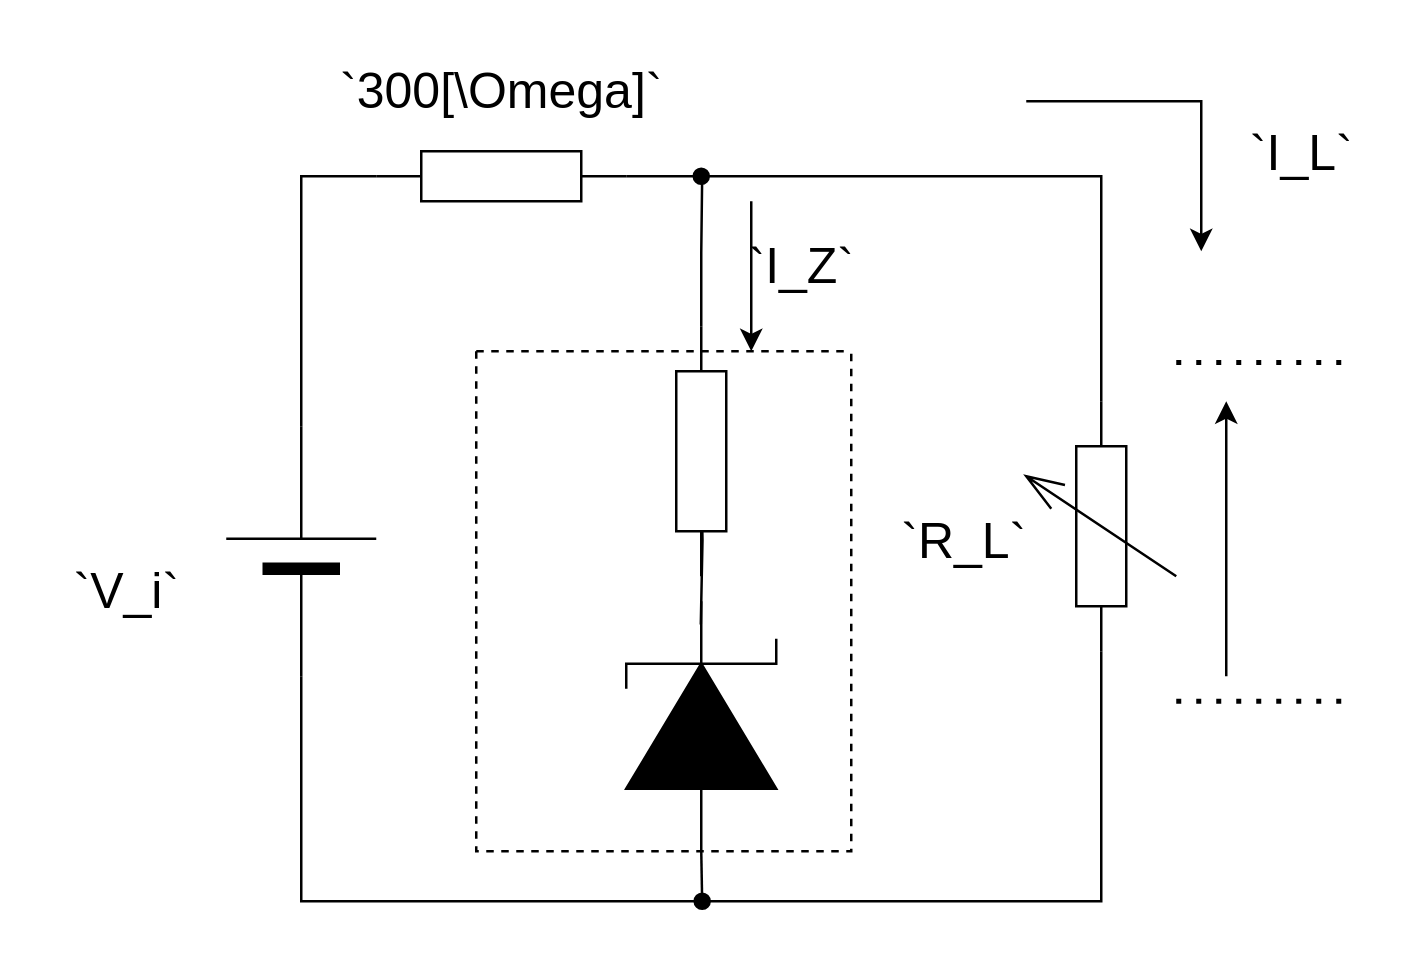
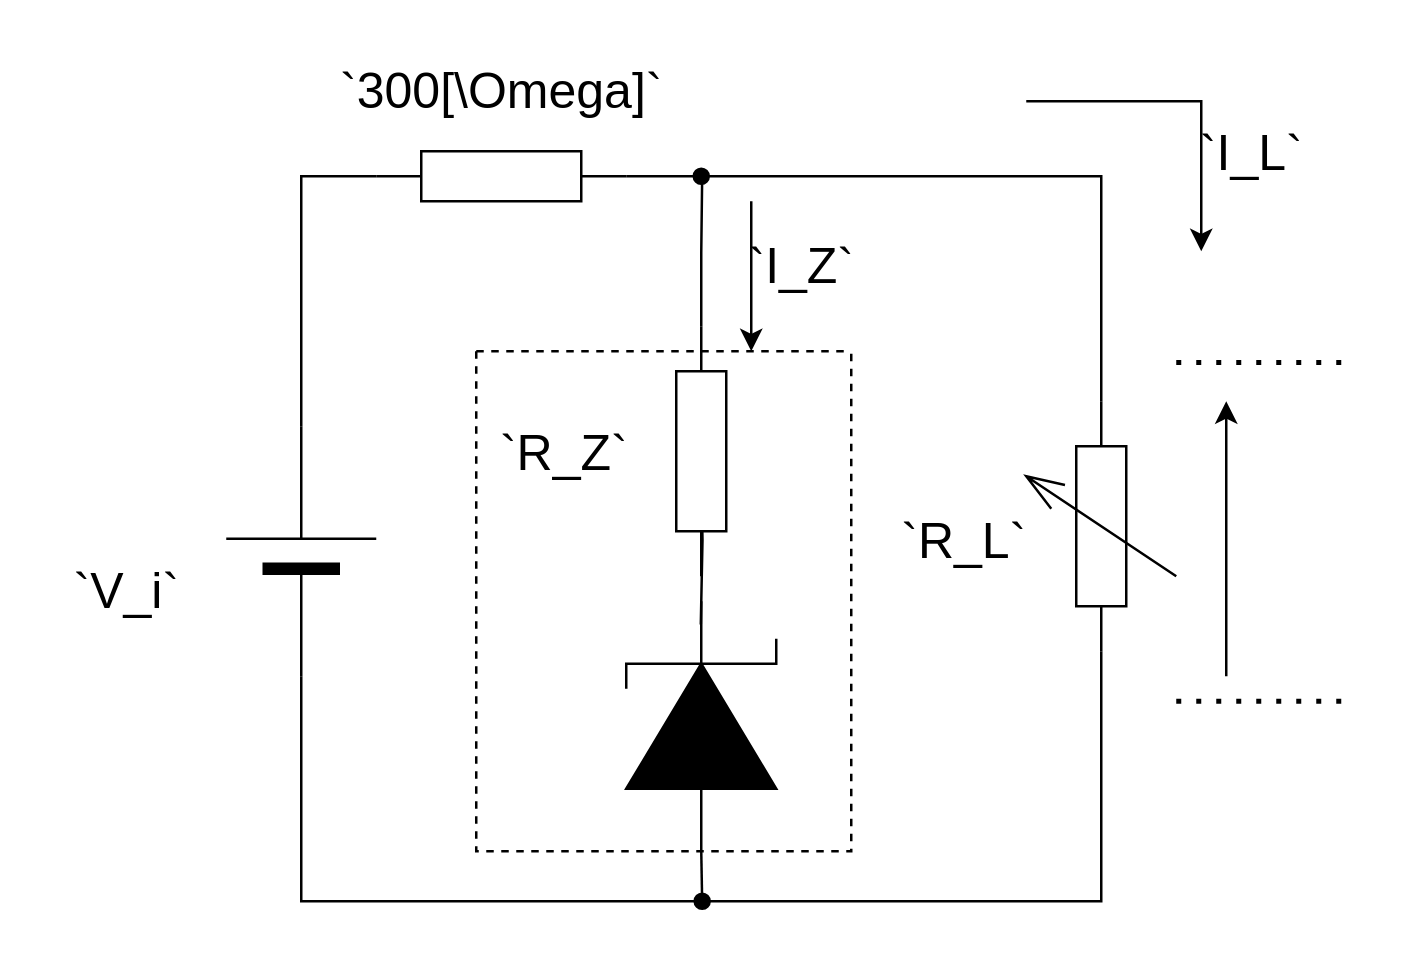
node "`I_L`": moved (1301, 151) -> (1251, 151)
node "`R_Z`": added
